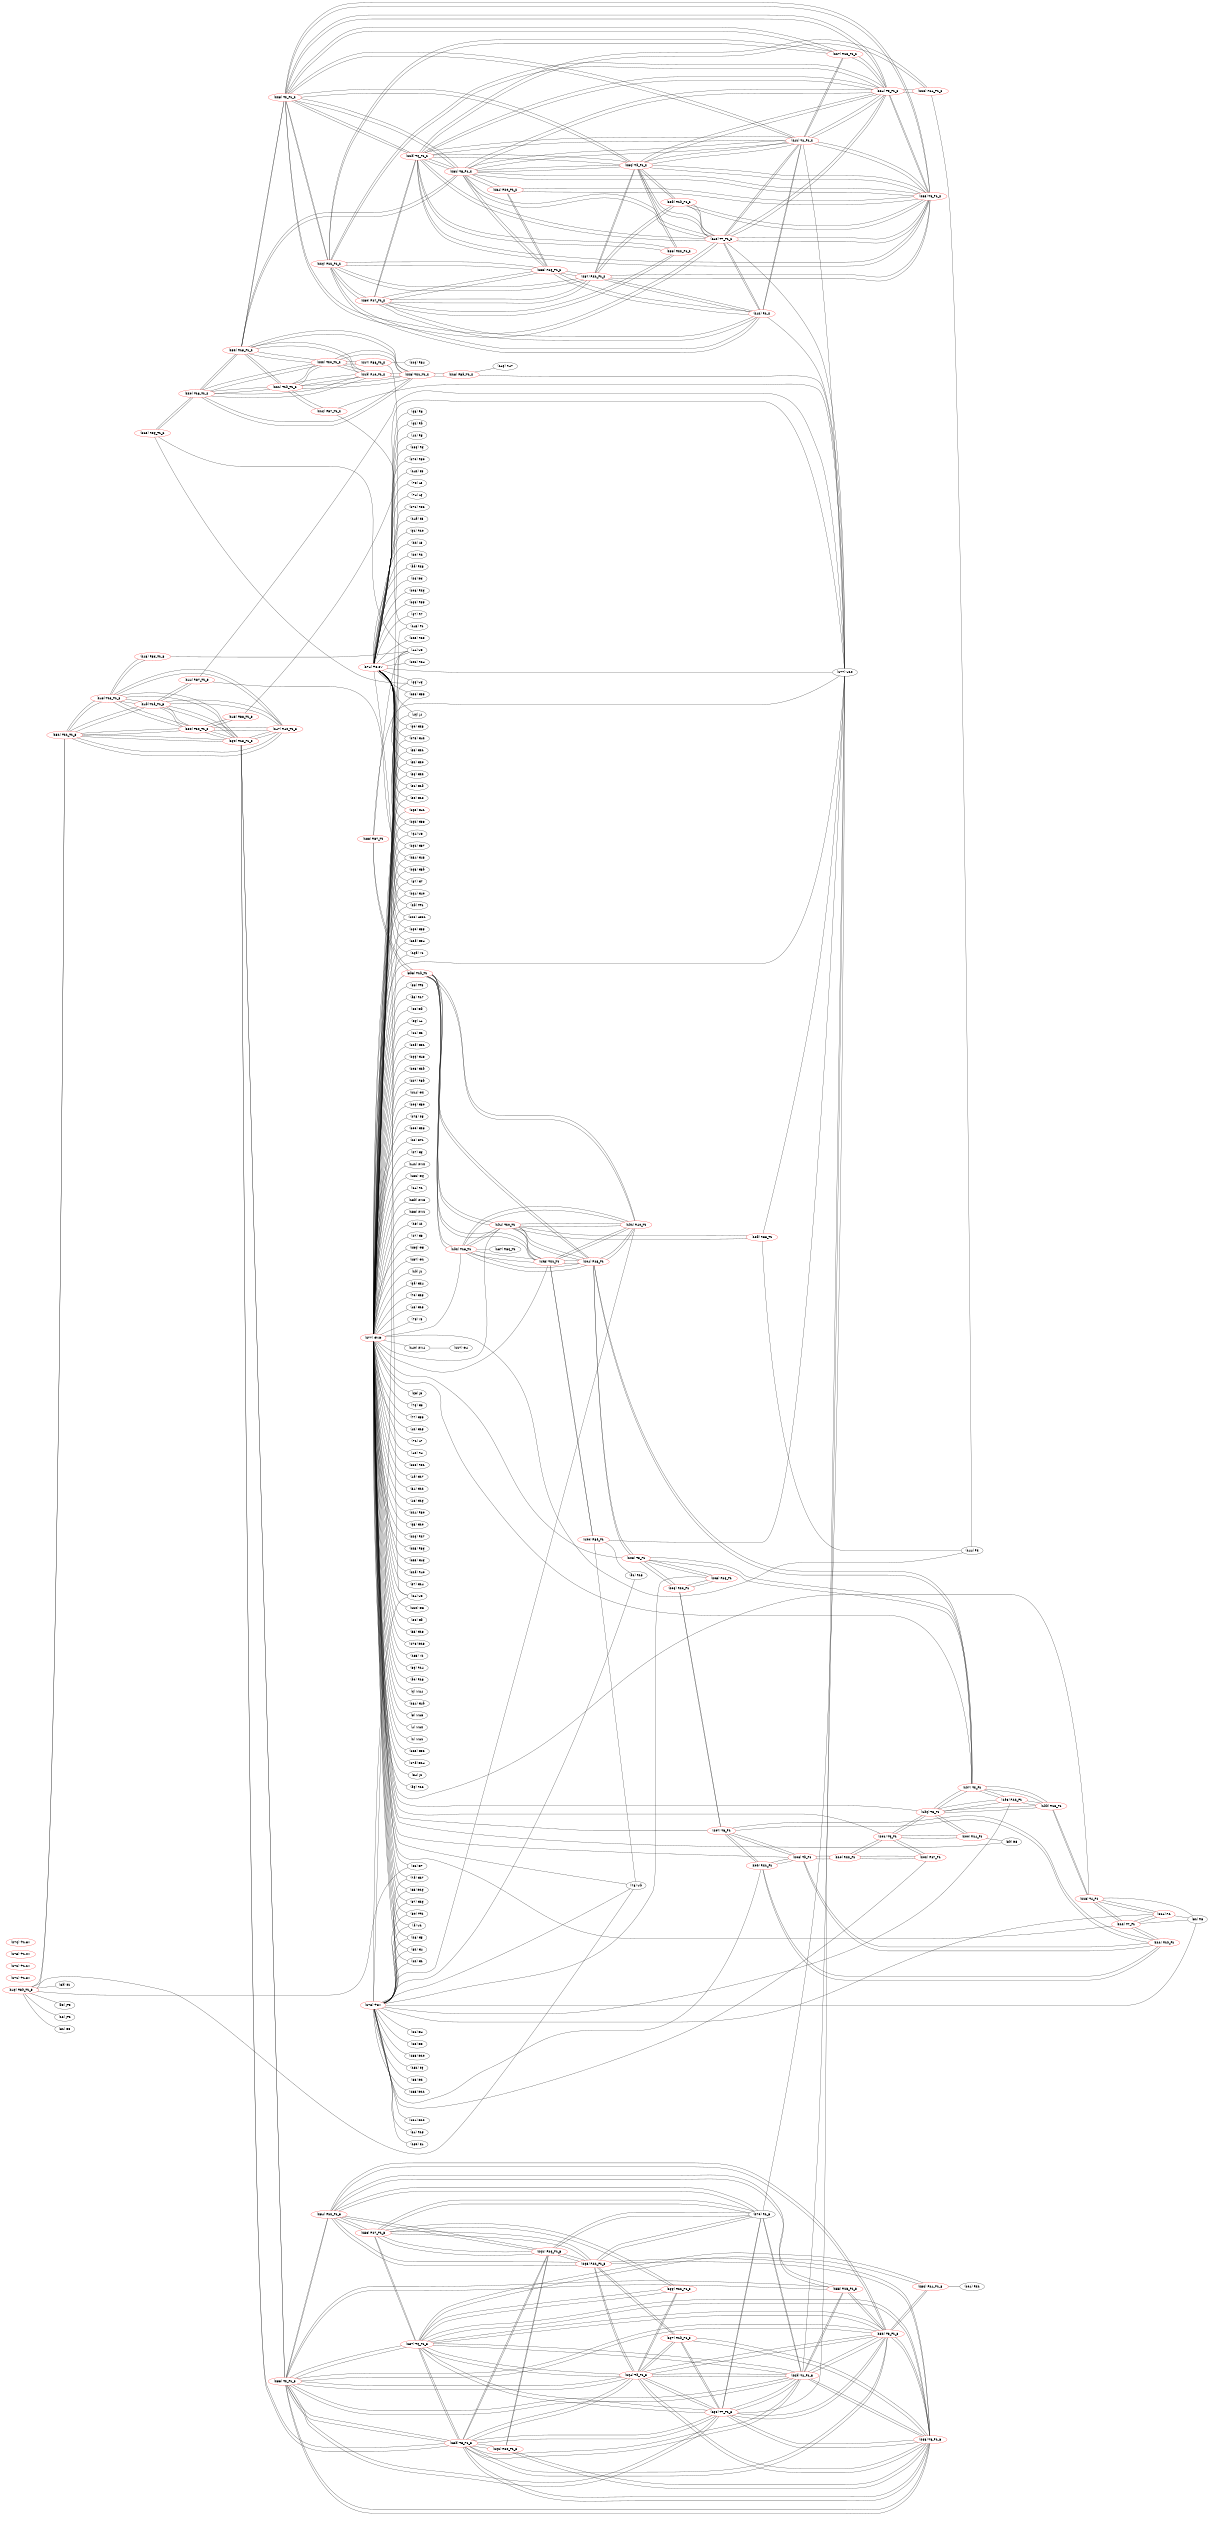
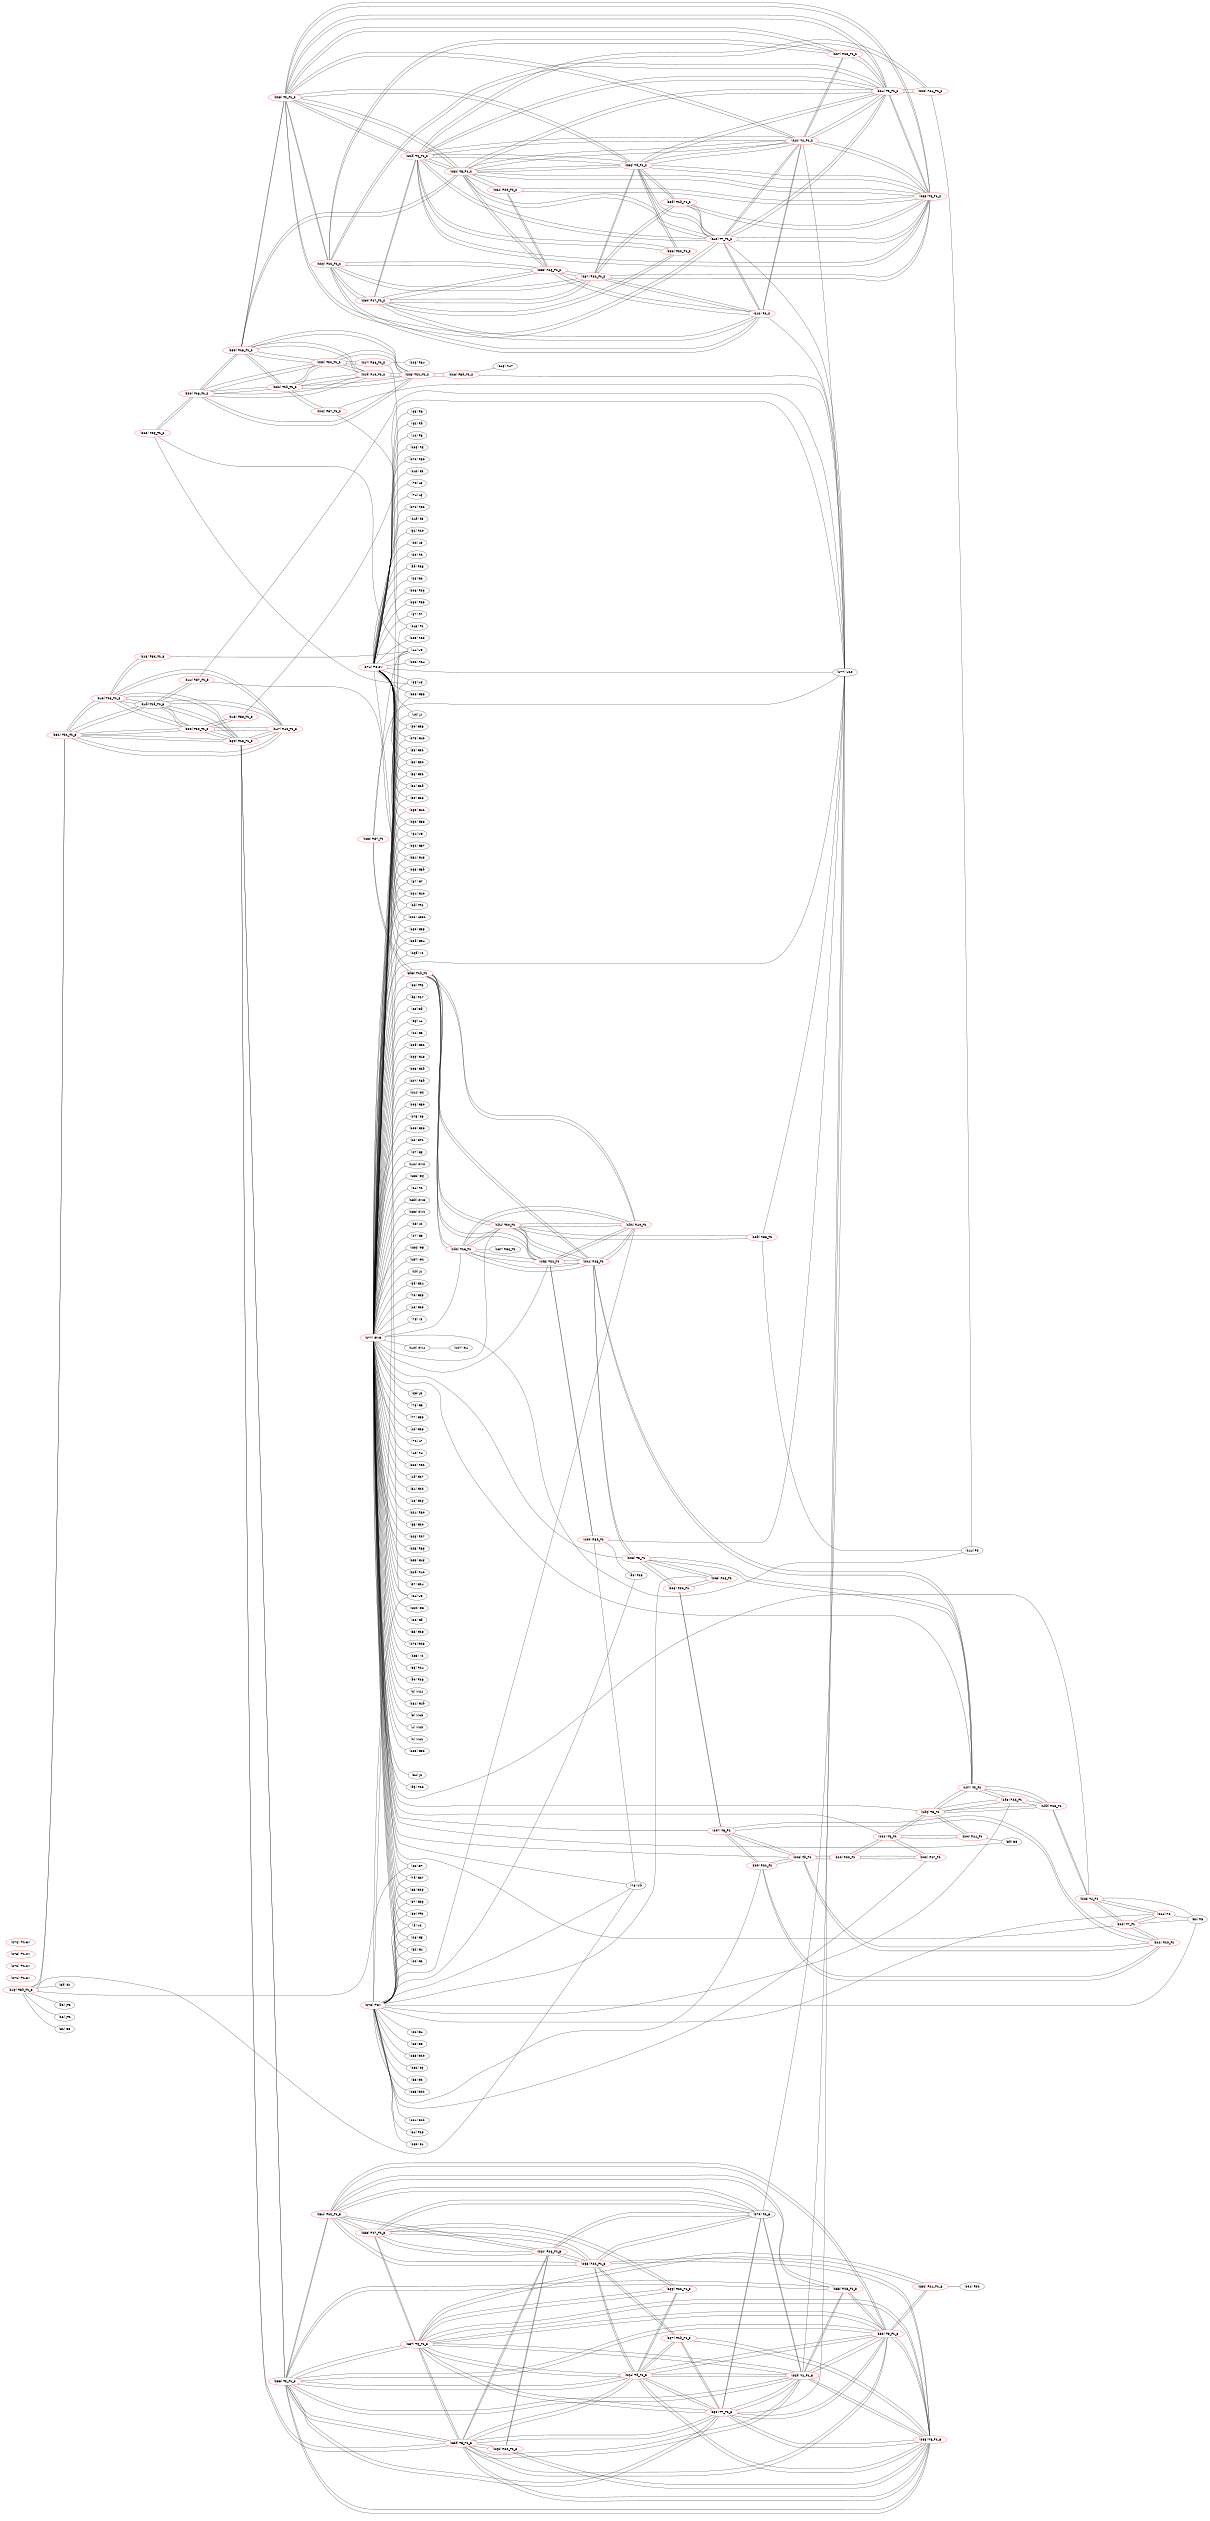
node "(249) T19_T1_3": color red -> black
node "(179) D14": removed
